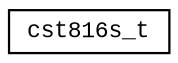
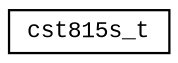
node "cst816s_t": label "cst816s_t" -> "cst815s_t"
